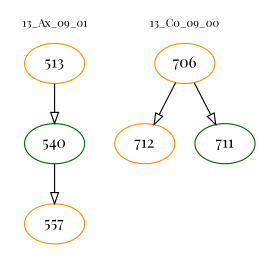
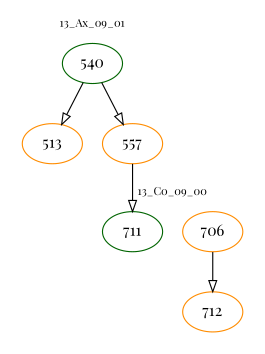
edge "513" -> "540": reversed
edge "706" -> "711": now "557" -> "711"
